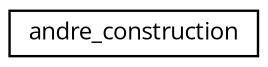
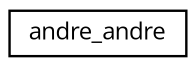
node "andre_construction": label "andre_construction" -> "andre_andre"
